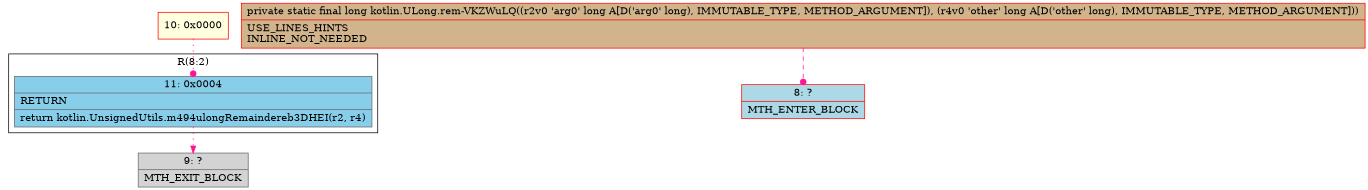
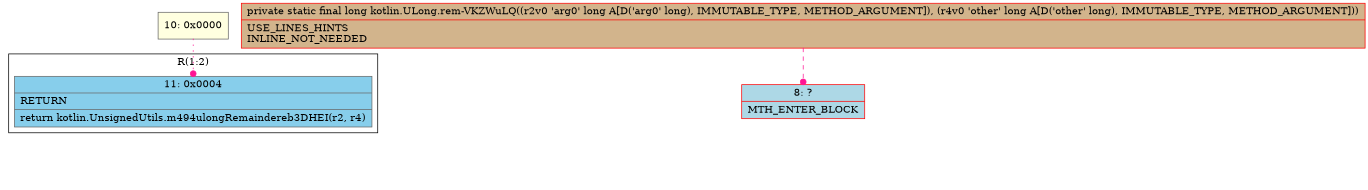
node "10: 0x0000": color red -> gray40
cluster "R(8:2)": label "R(8:2)" -> "R(1:2)"
node "9: ?": removed
